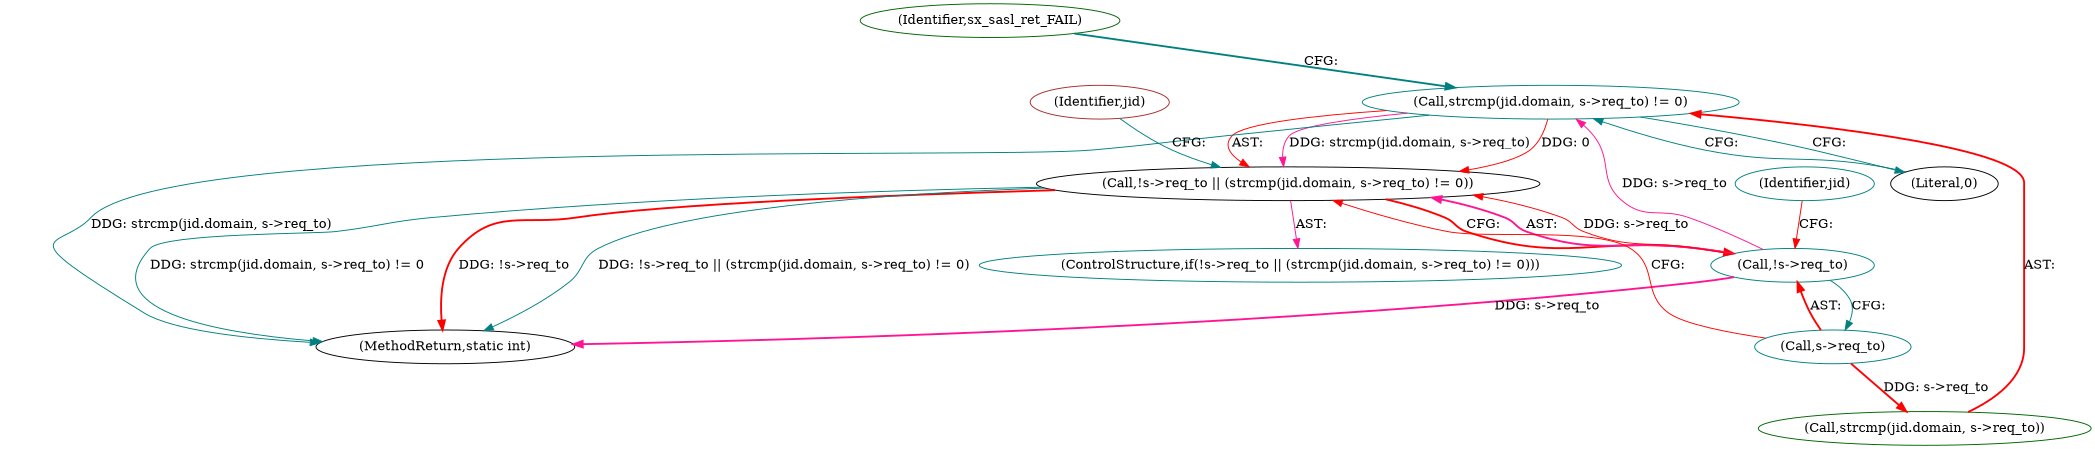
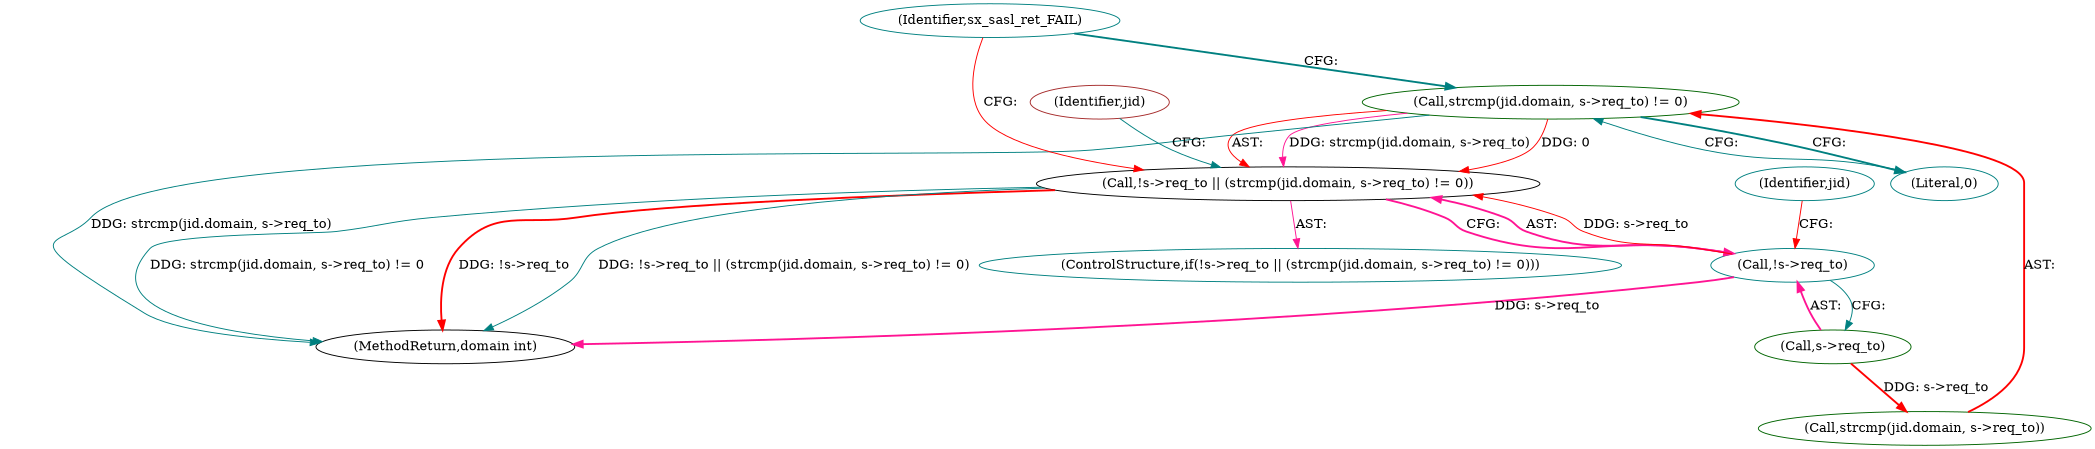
node "(Identifier,sx_sasl_ret_FAIL)": color darkgreen -> teal
node "(Call,strcmp(jid.domain, s->req_to) != 0)": color teal -> darkgreen
edge "(Call,strcmp(jid.domain, s->req_to) != 0)" -> "(Literal,0)": style solid -> bold
node "(Literal,0)": color black -> teal
edge "(Call,!s->req_to)" -> "(Call,strcmp(jid.domain, s->req_to) != 0)": removed, label "DDG: s->req_to"
edge "(Call,s->req_to)" -> "(Call,!s->req_to || (strcmp(jid.domain, s->req_to) != 0))": now "(Identifier,sx_sasl_ret_FAIL)" -> "(Call,!s->req_to || (strcmp(jid.domain, s->req_to) != 0))"
edge "(Call,!s->req_to || (strcmp(jid.domain, s->req_to) != 0))" -> "(Call,!s->req_to)": color red -> deeppink
edge "(Call,s->req_to)" -> "(Call,!s->req_to)": color red -> deeppink
node "(MethodReturn,static int)": label "(MethodReturn,static int)" -> "(MethodReturn,domain int)"
node "(Call,s->req_to)": color teal -> darkgreen
